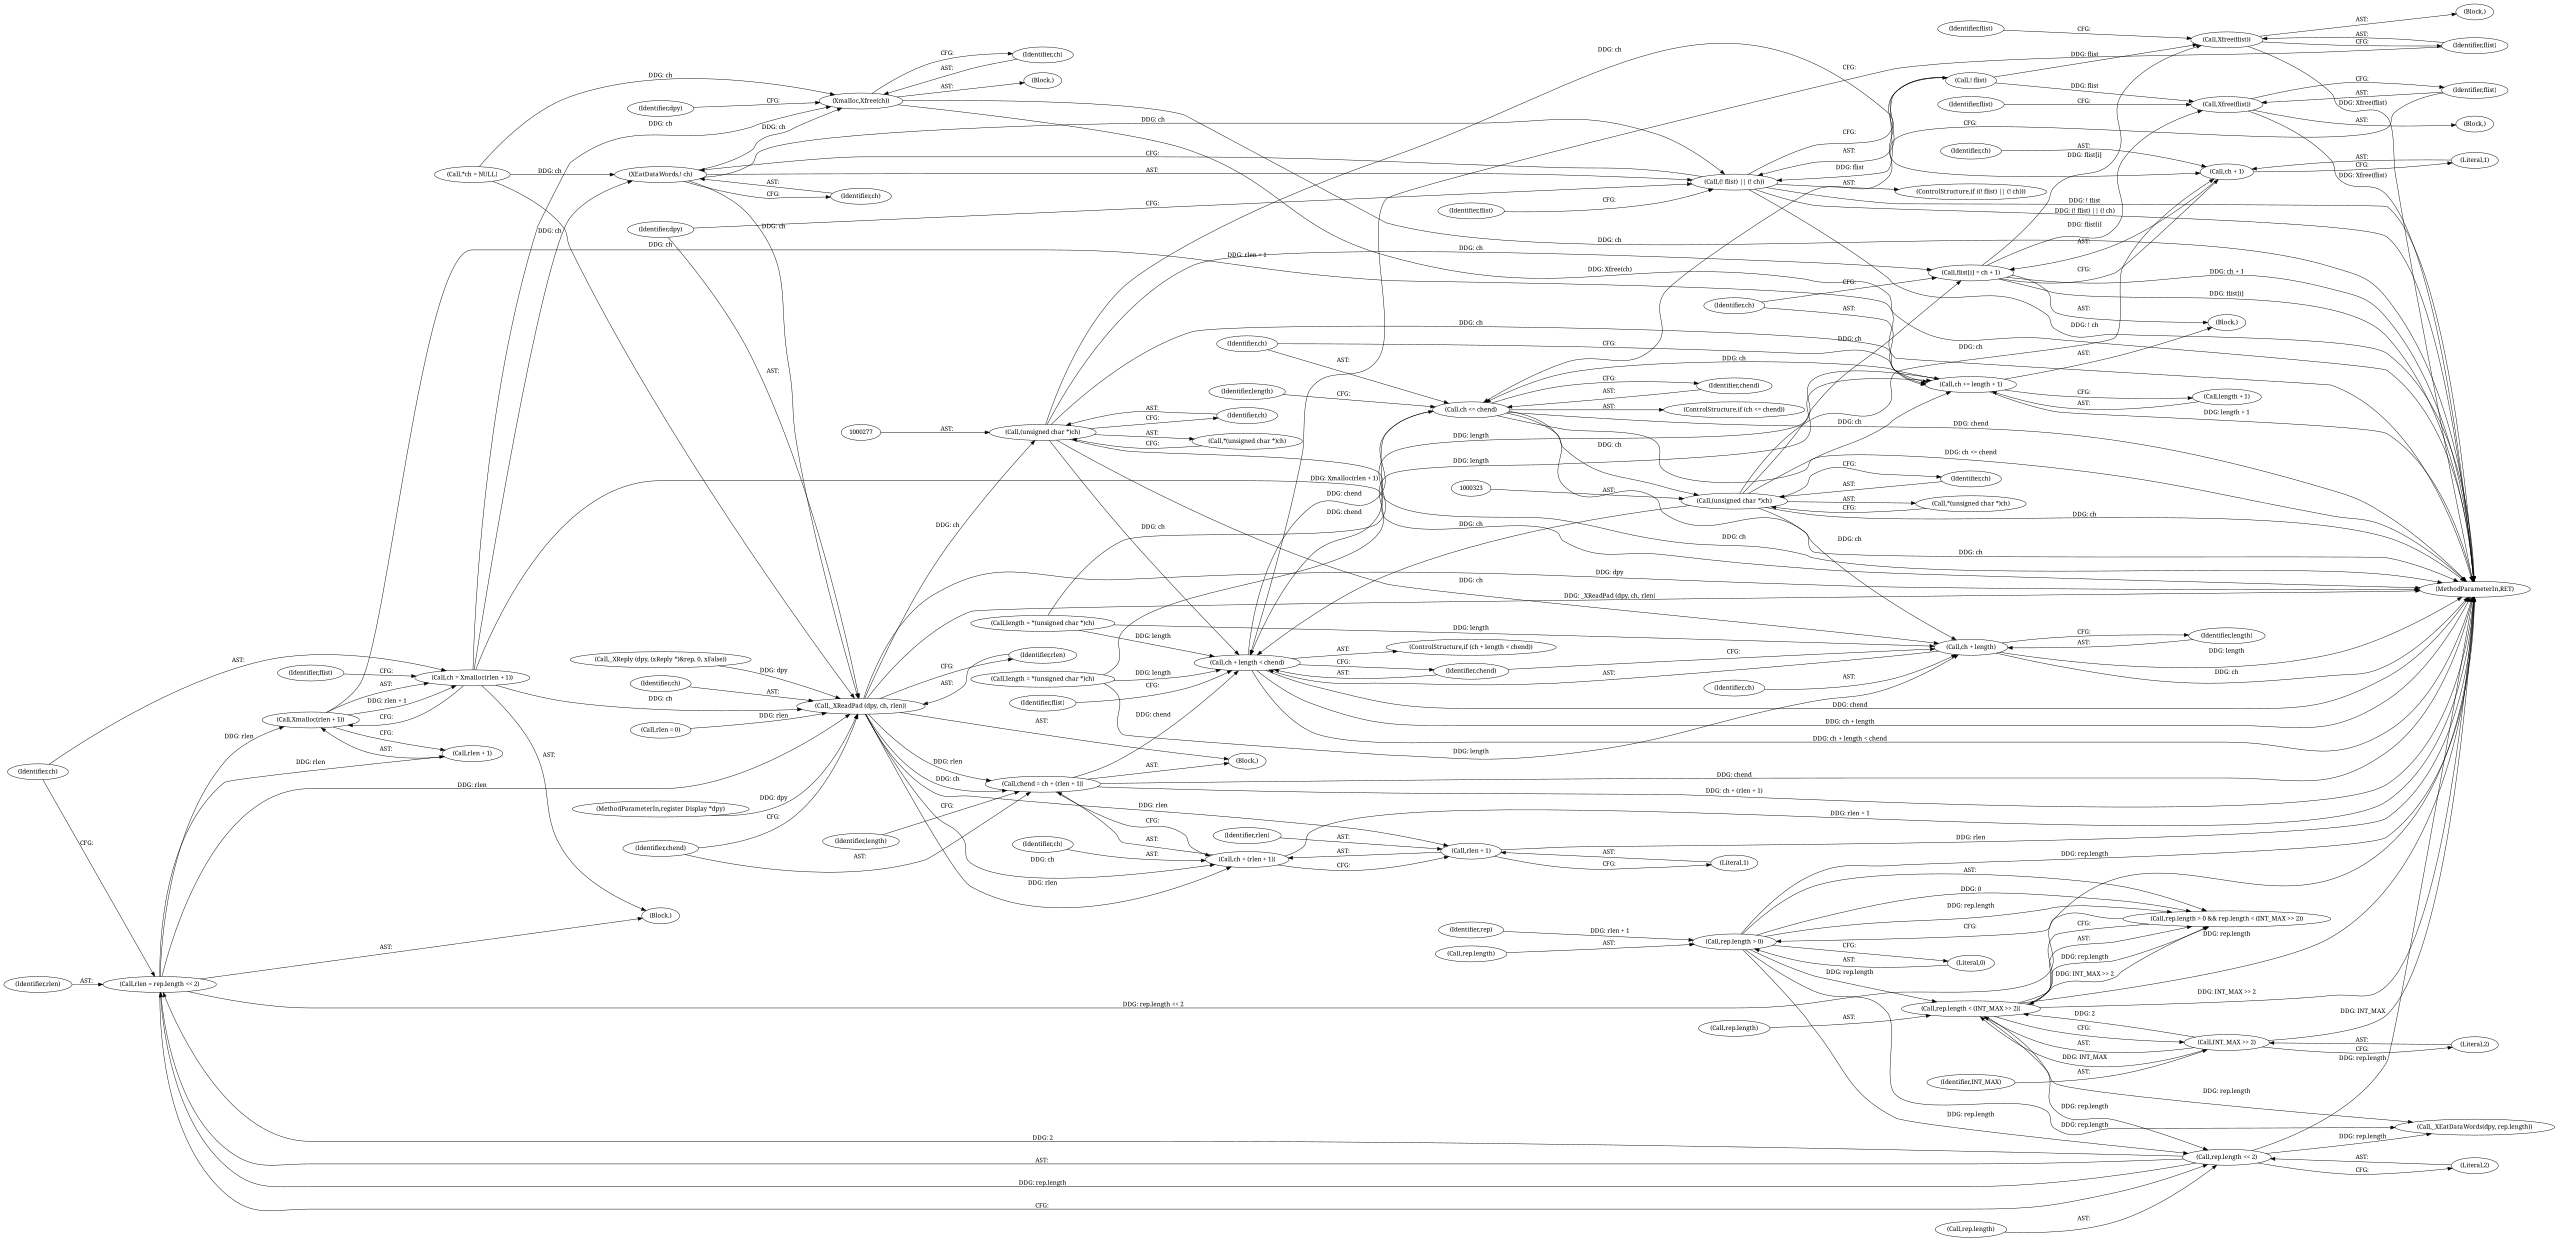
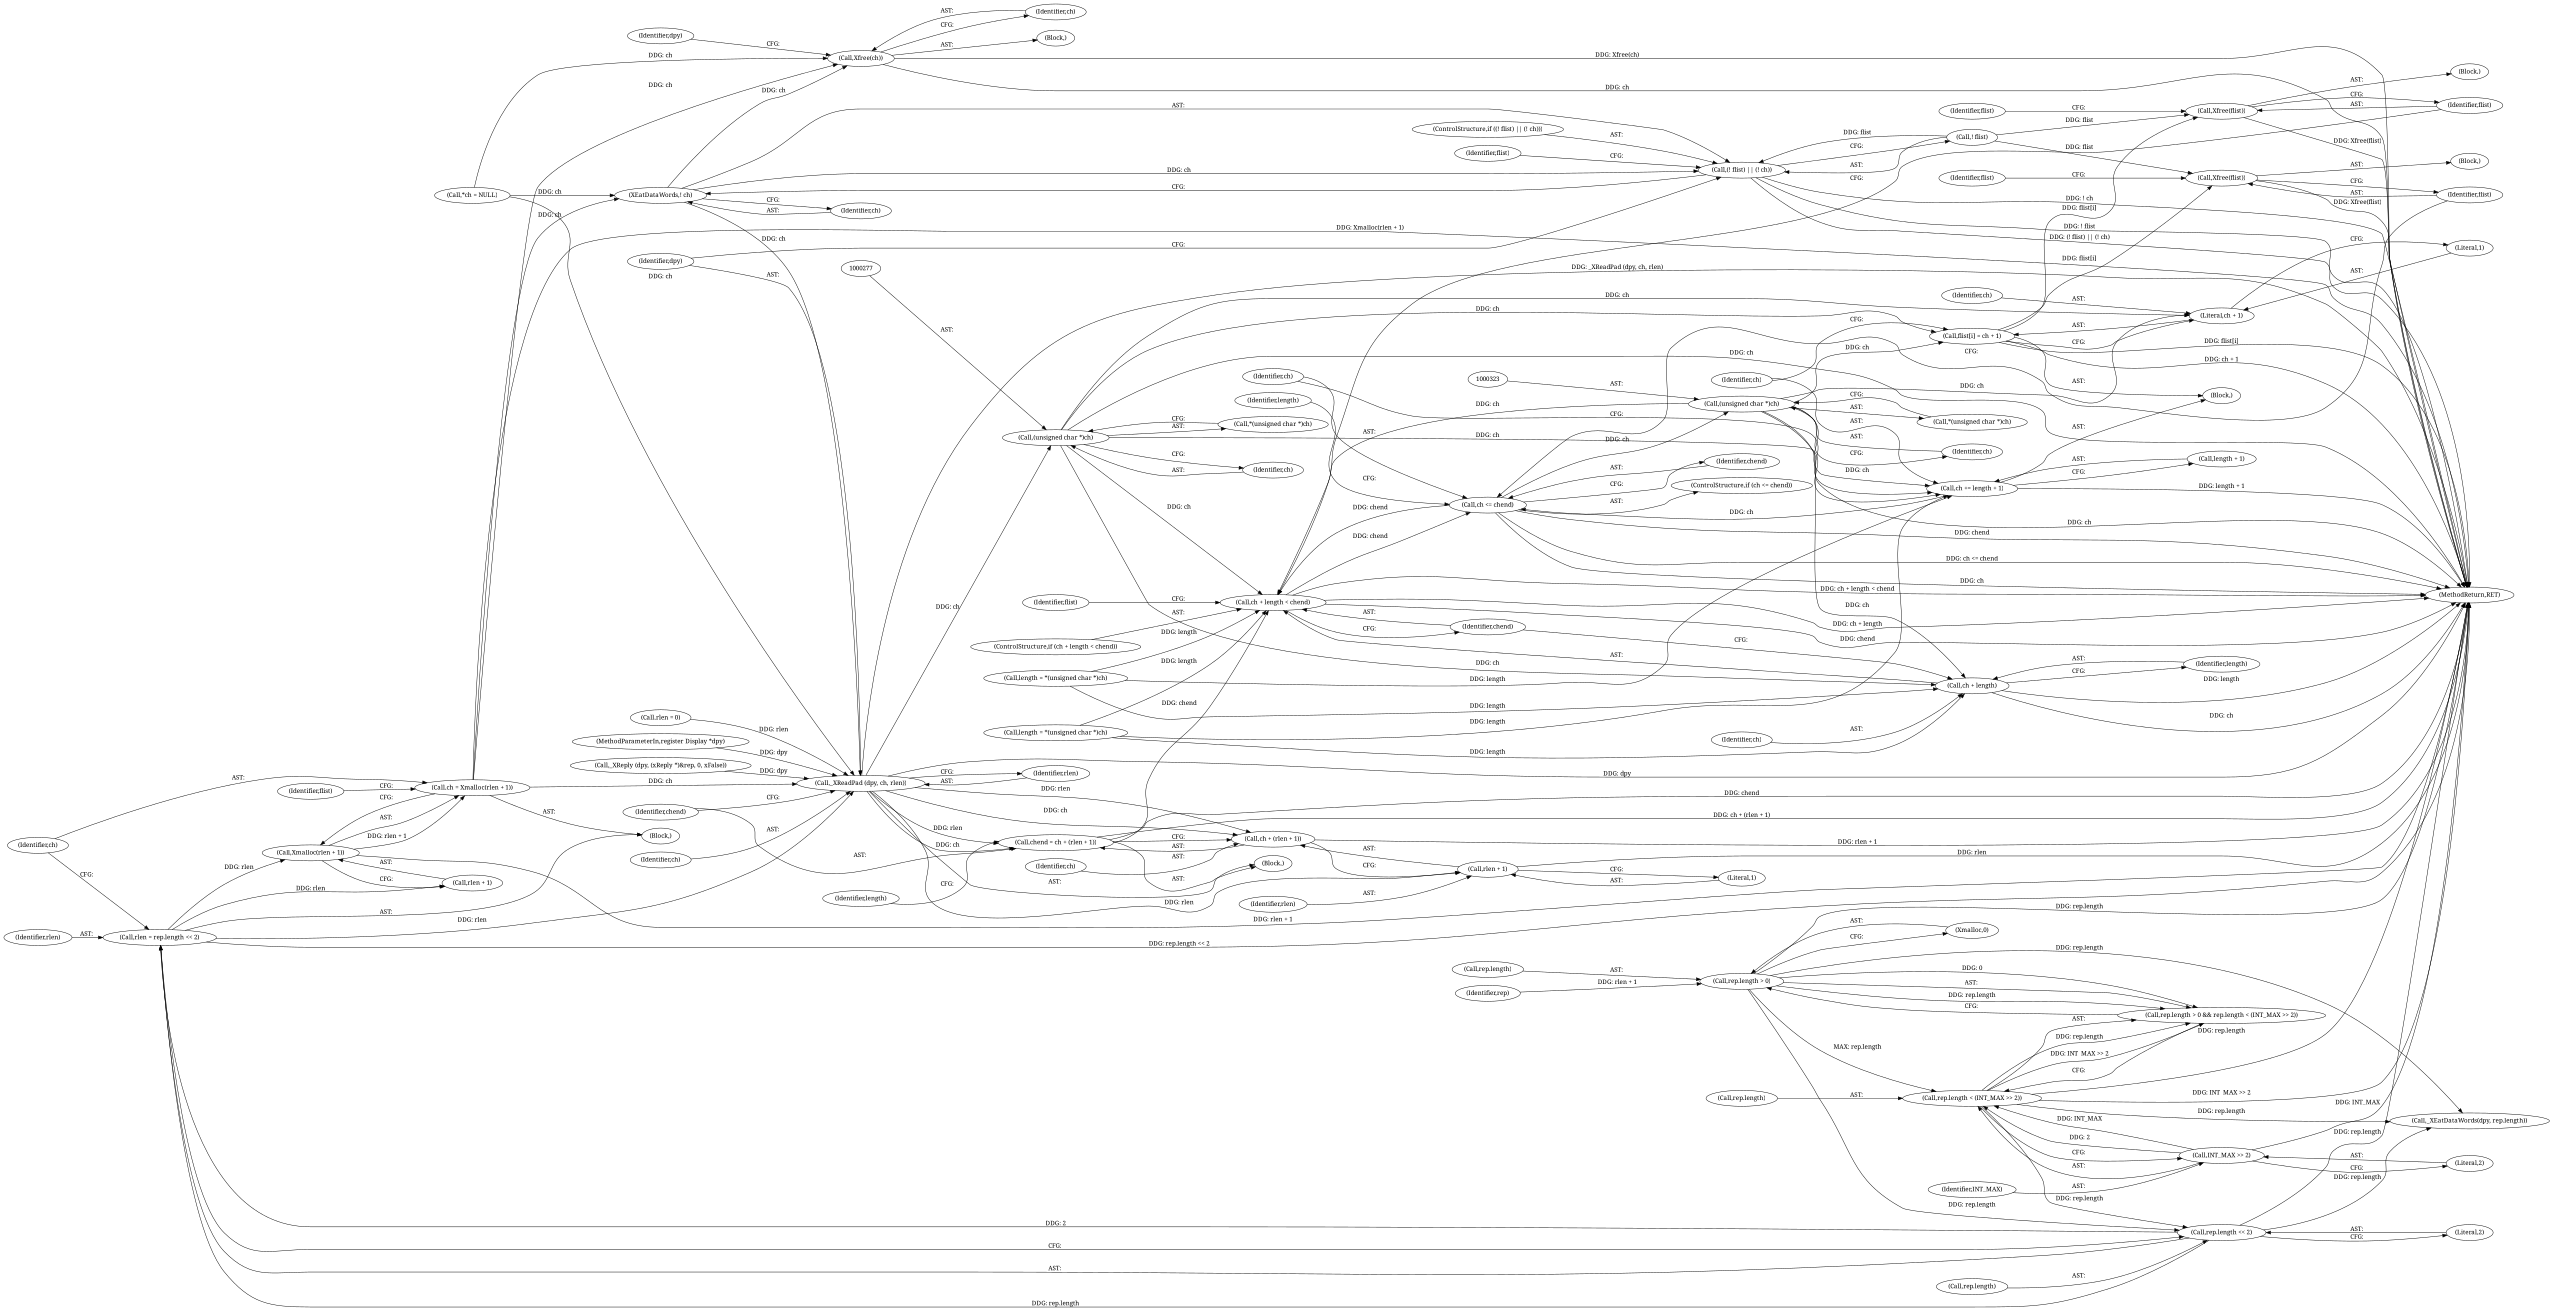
node "(Xmalloc,Xfree(ch))": label "(Xmalloc,Xfree(ch))" -> "(Call,Xfree(ch))"
node "(Call,ch + 1)": label "(Call,ch + 1)" -> "(Literal,ch + 1)"
edge "(Call,(! flist) || (! ch))" -> "(ControlStructure,if ((! flist) || (! ch)))": reversed
node "(MethodParameterIn,RET)": label "(MethodParameterIn,RET)" -> "(MethodReturn,RET)"
edge "(Call,ch + length < chend)" -> "(ControlStructure,if (ch + length < chend))": reversed
node "(Literal,0)": label "(Literal,0)" -> "(Xmalloc,0)"
edge "(Call,rep.length > 0)" -> "(Call,rep.length < (INT_MAX >> 2))": label "DDG: rep.length" -> "MAX: rep.length"
